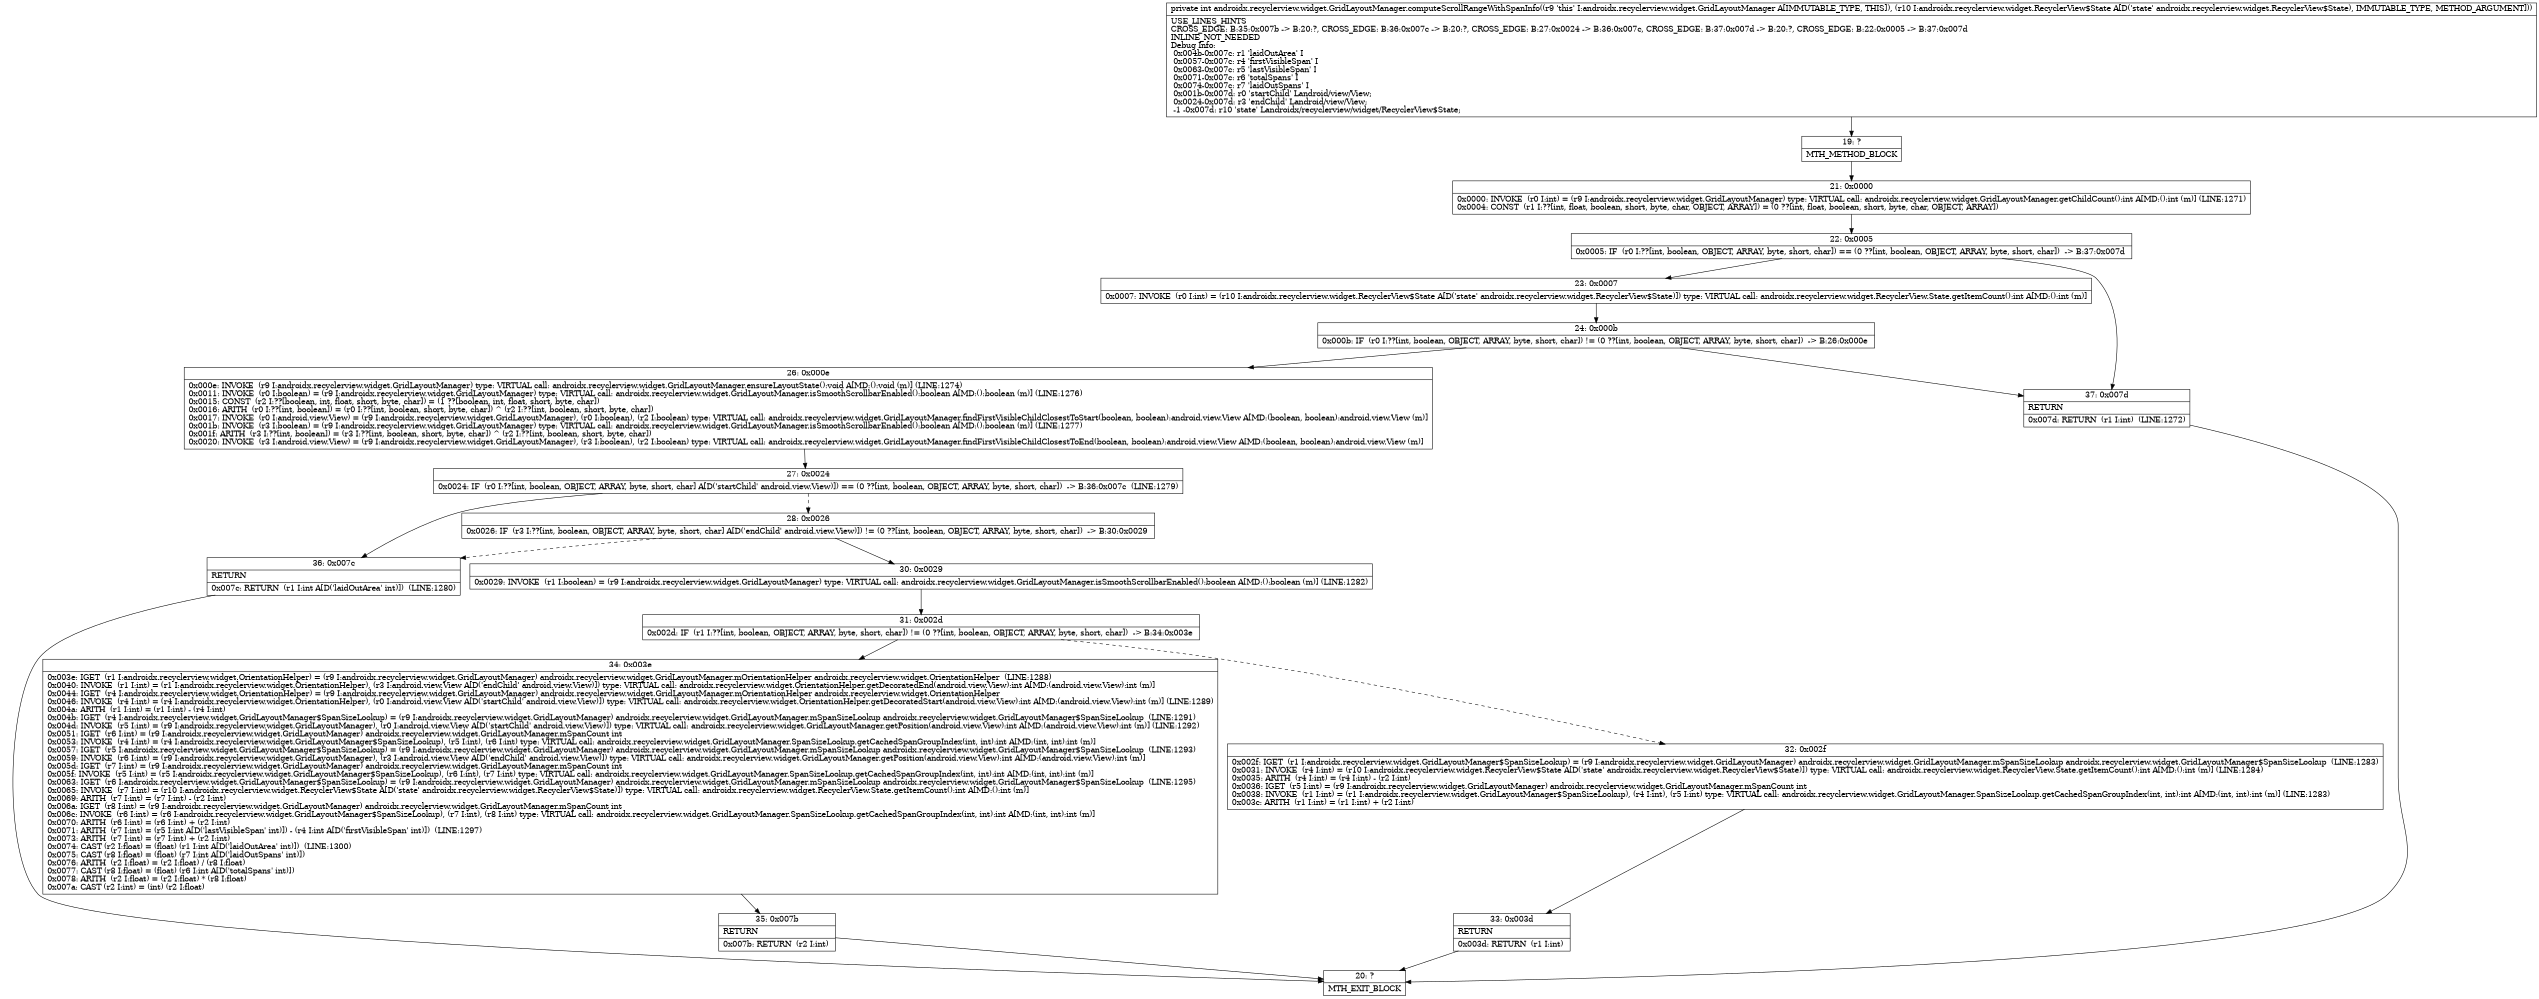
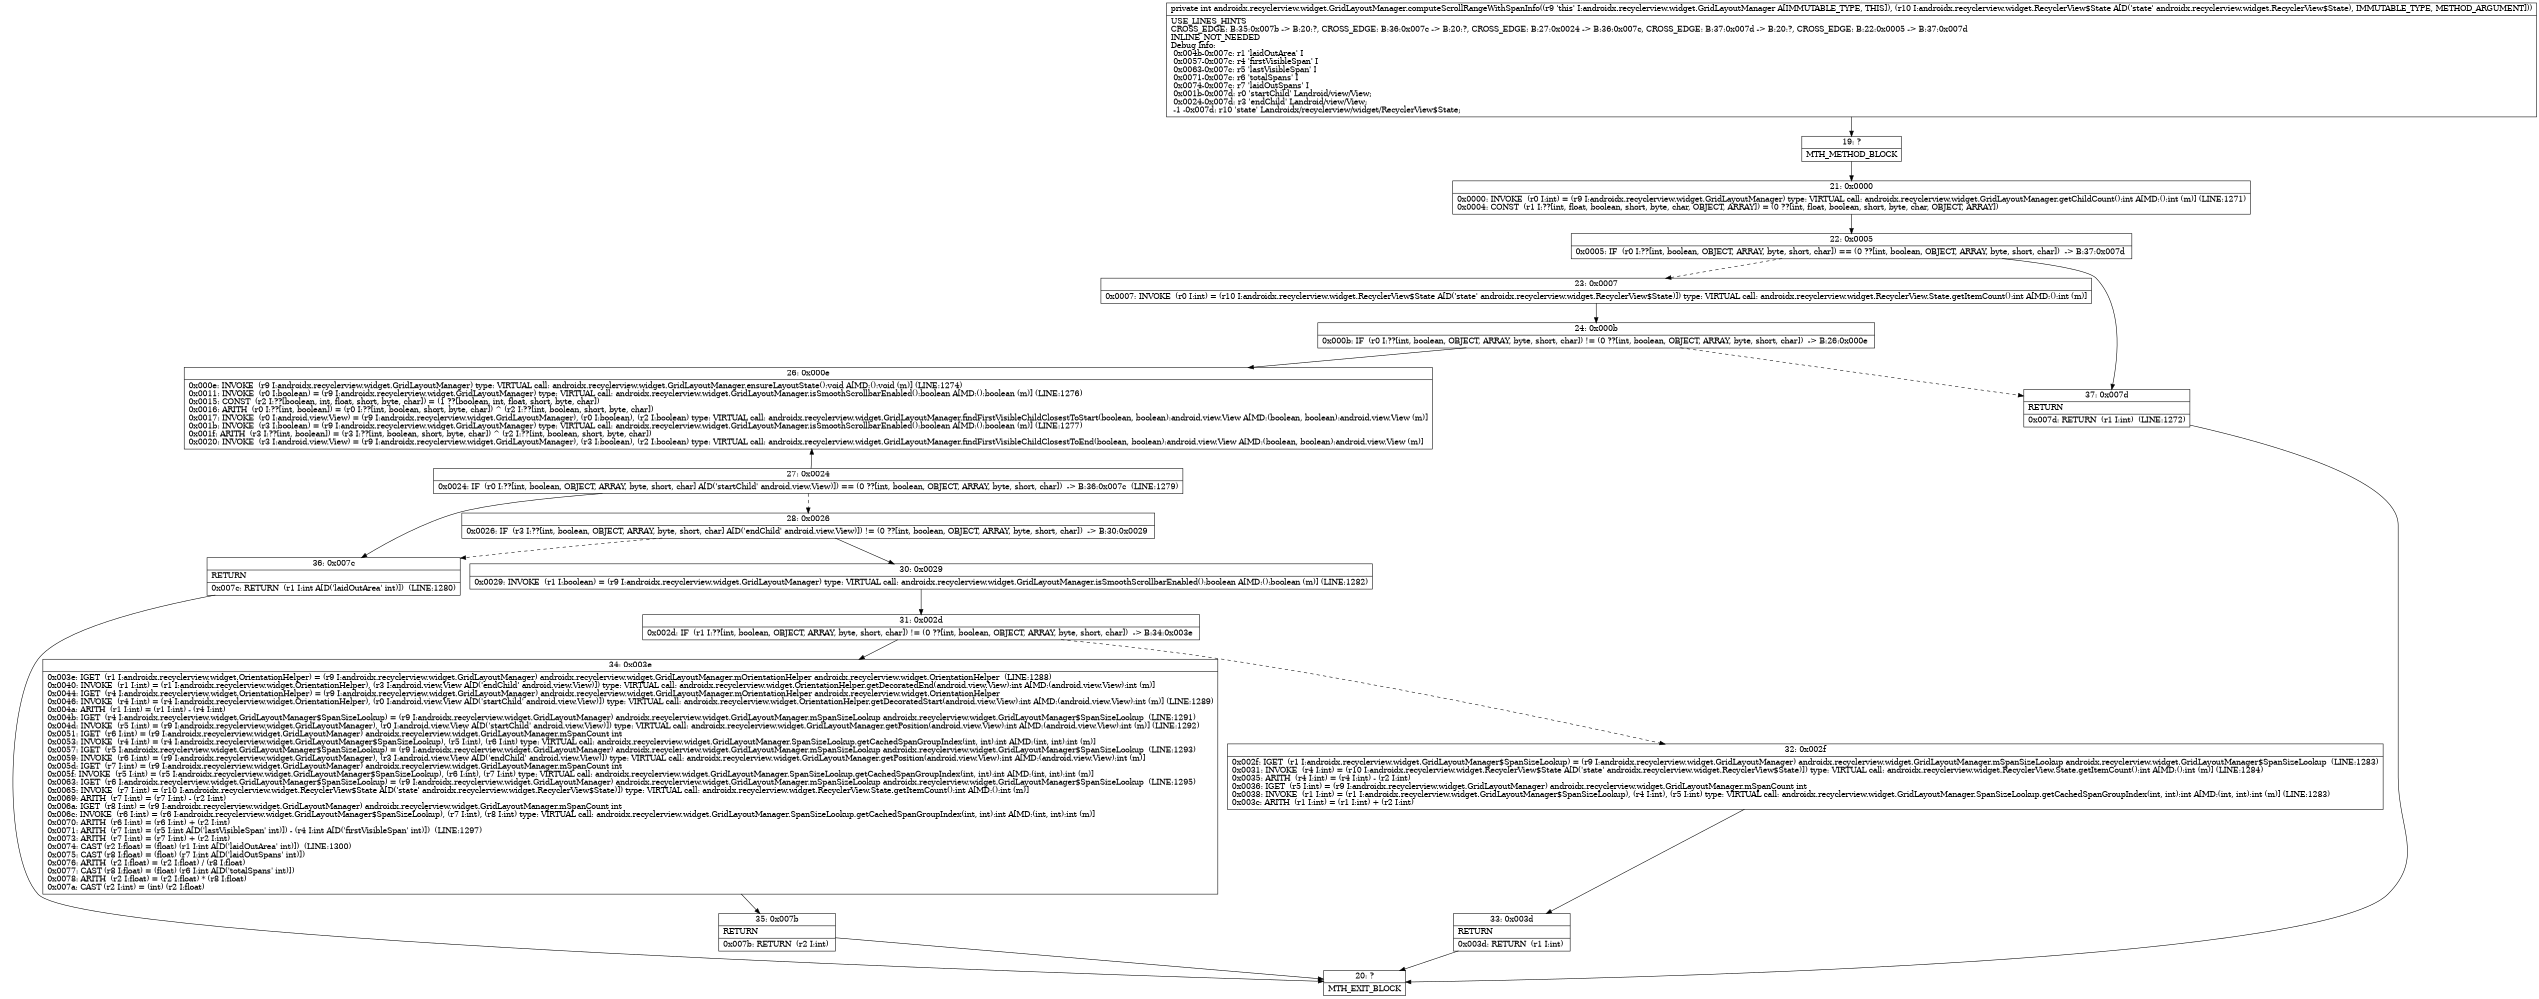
edge "22: 0x0005" -> "23: 0x0007": style solid -> dashed
edge "24: 0x000b" -> "37: 0x007d": style solid -> dashed
edge "26: 0x000e" -> "27: 0x0024": reversed
